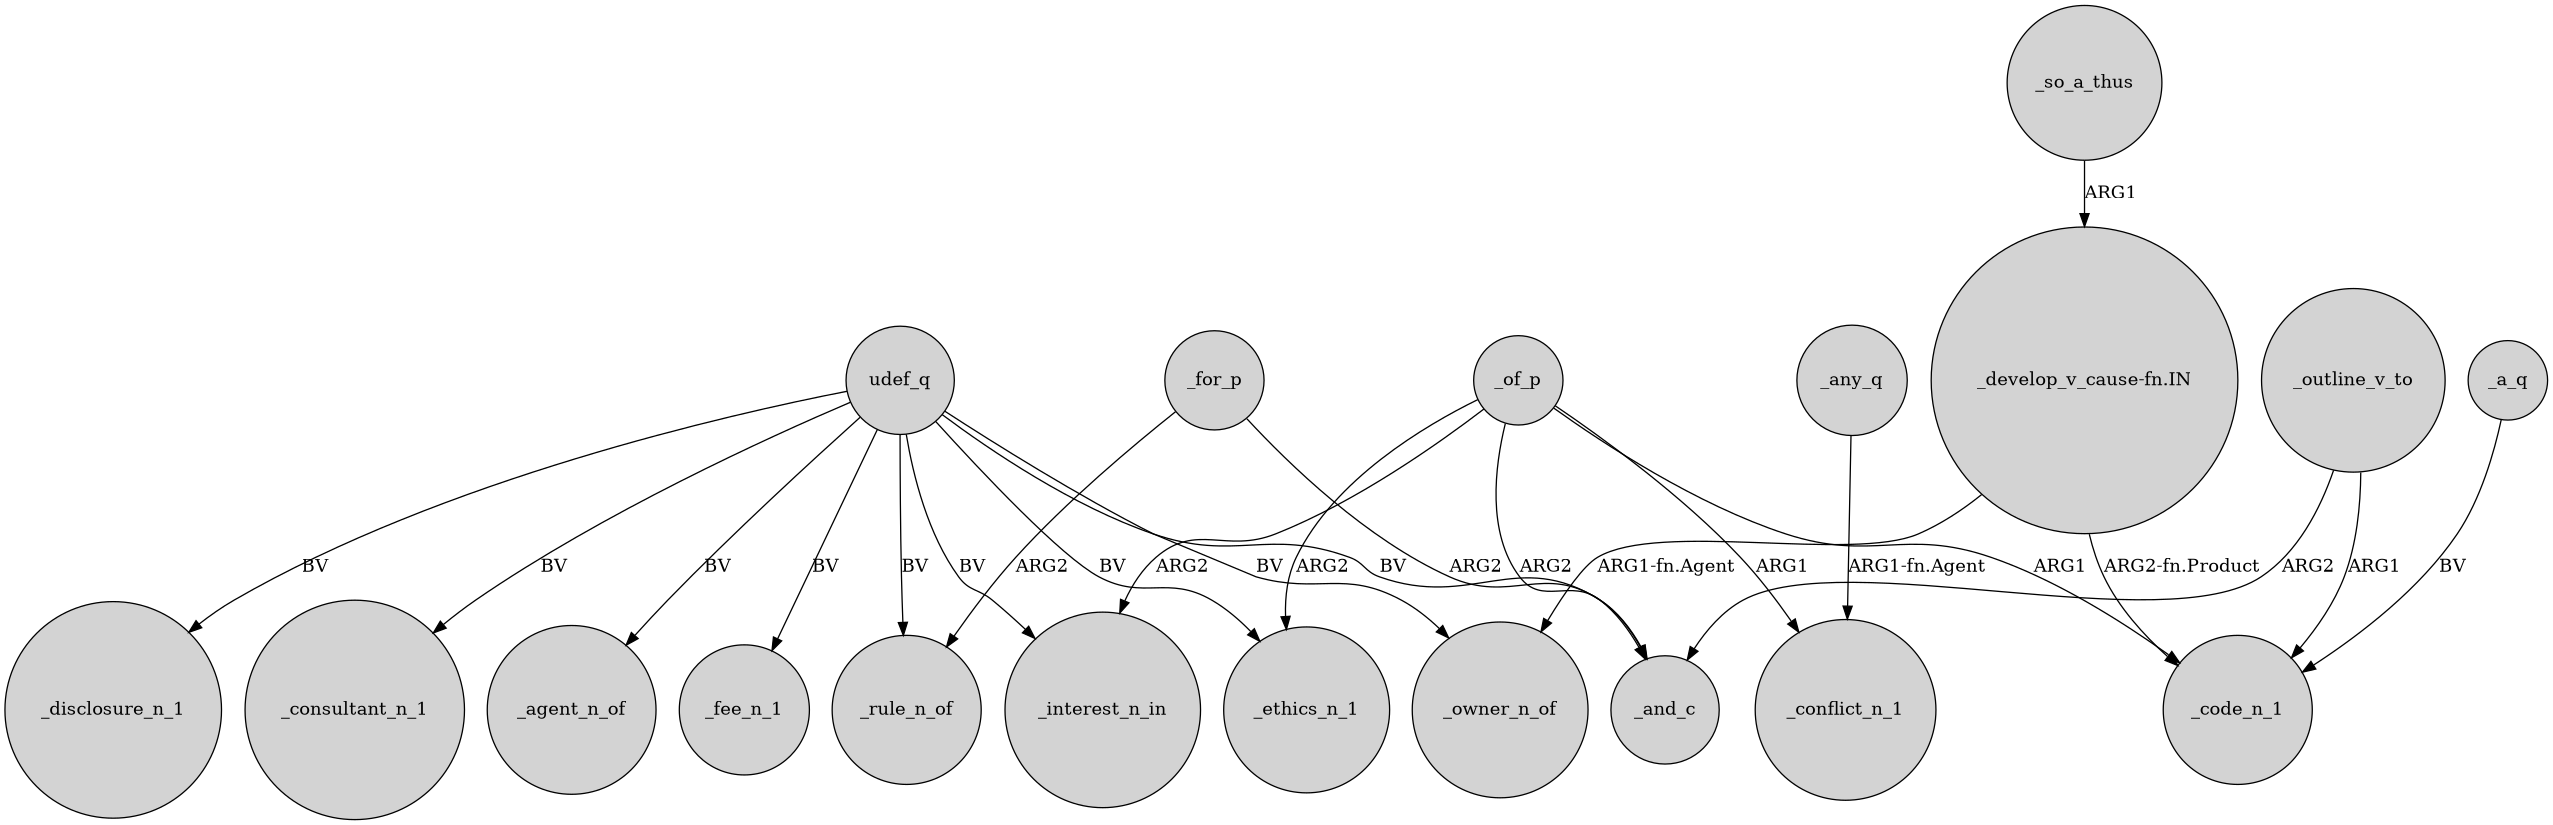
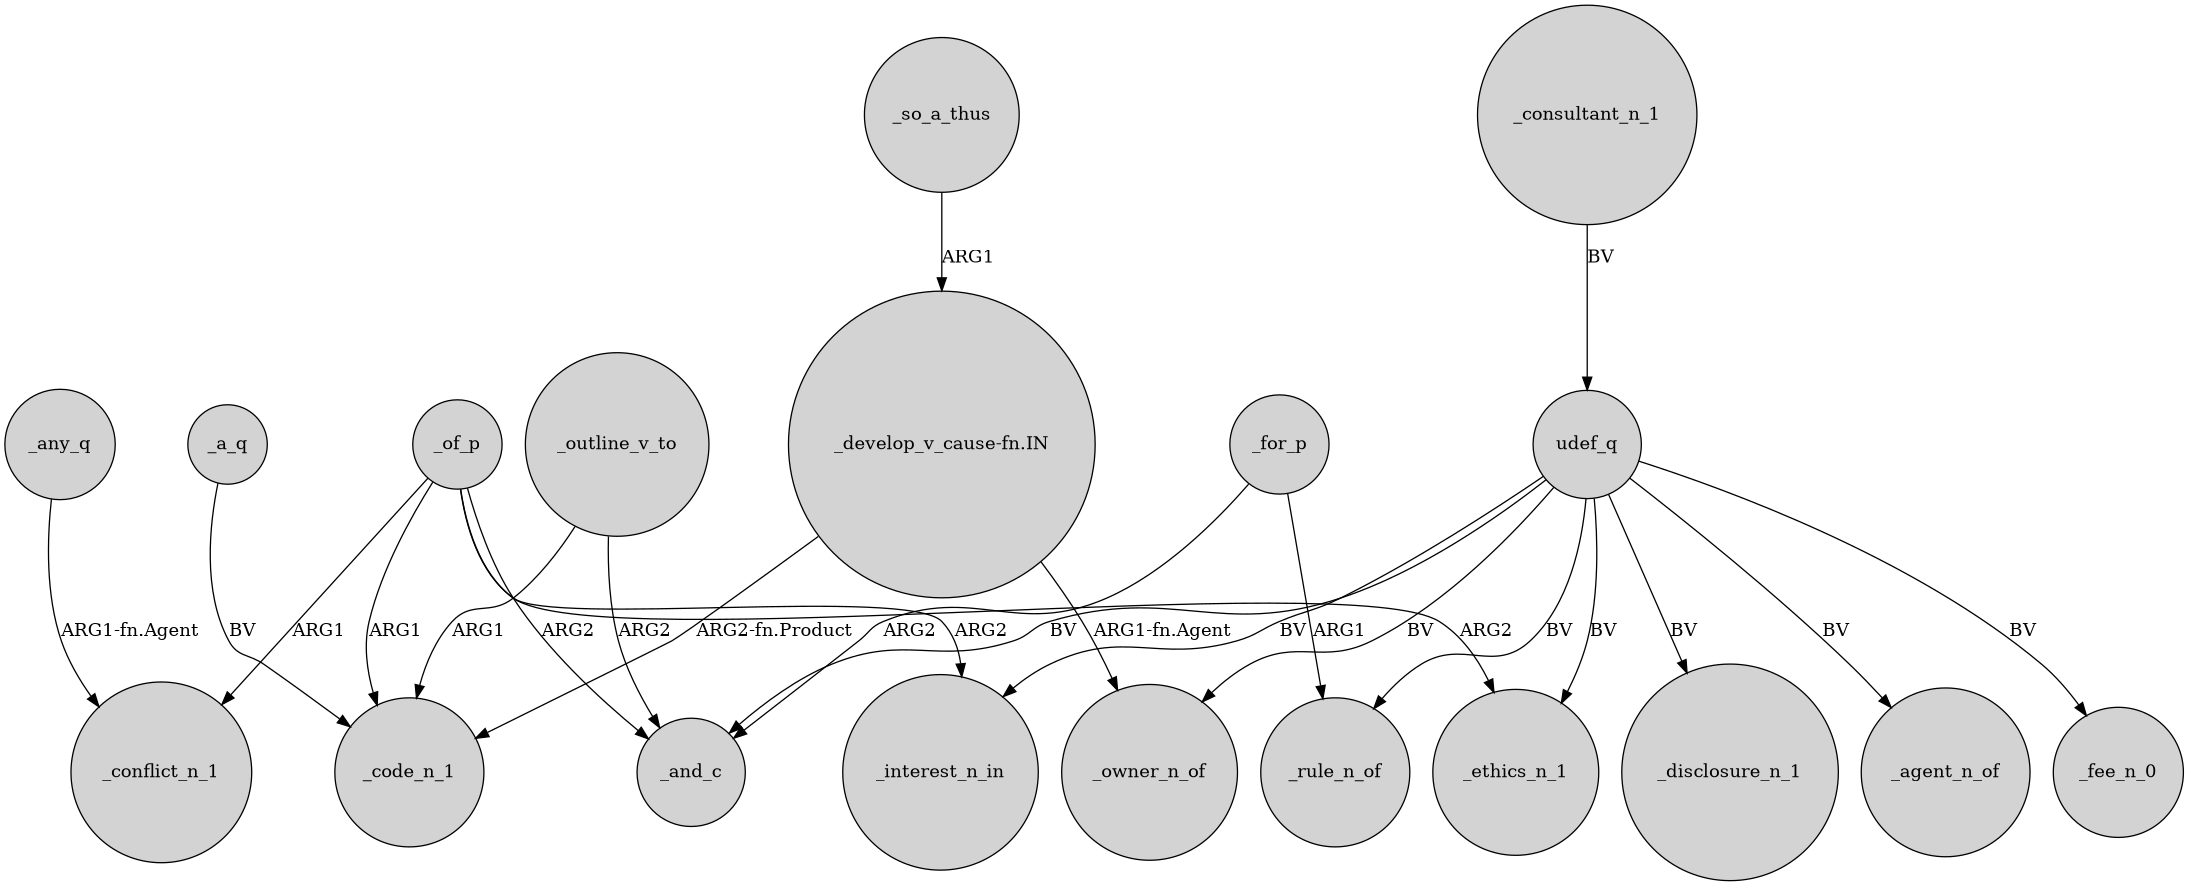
edge "udef_q" -> "_consultant_n_1": reversed
edge "_for_p" -> "_rule_n_of": label "ARG2" -> "ARG1"
node "_fee_n_1": label "_fee_n_1" -> "_fee_n_0"
